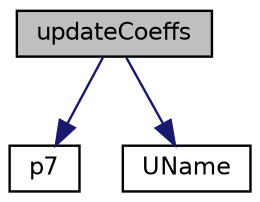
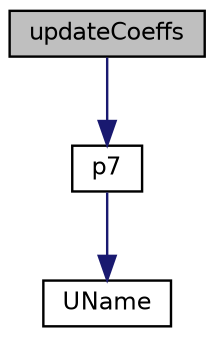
edge "updateCoeffs" -> "UName": now "p7" -> "UName"
